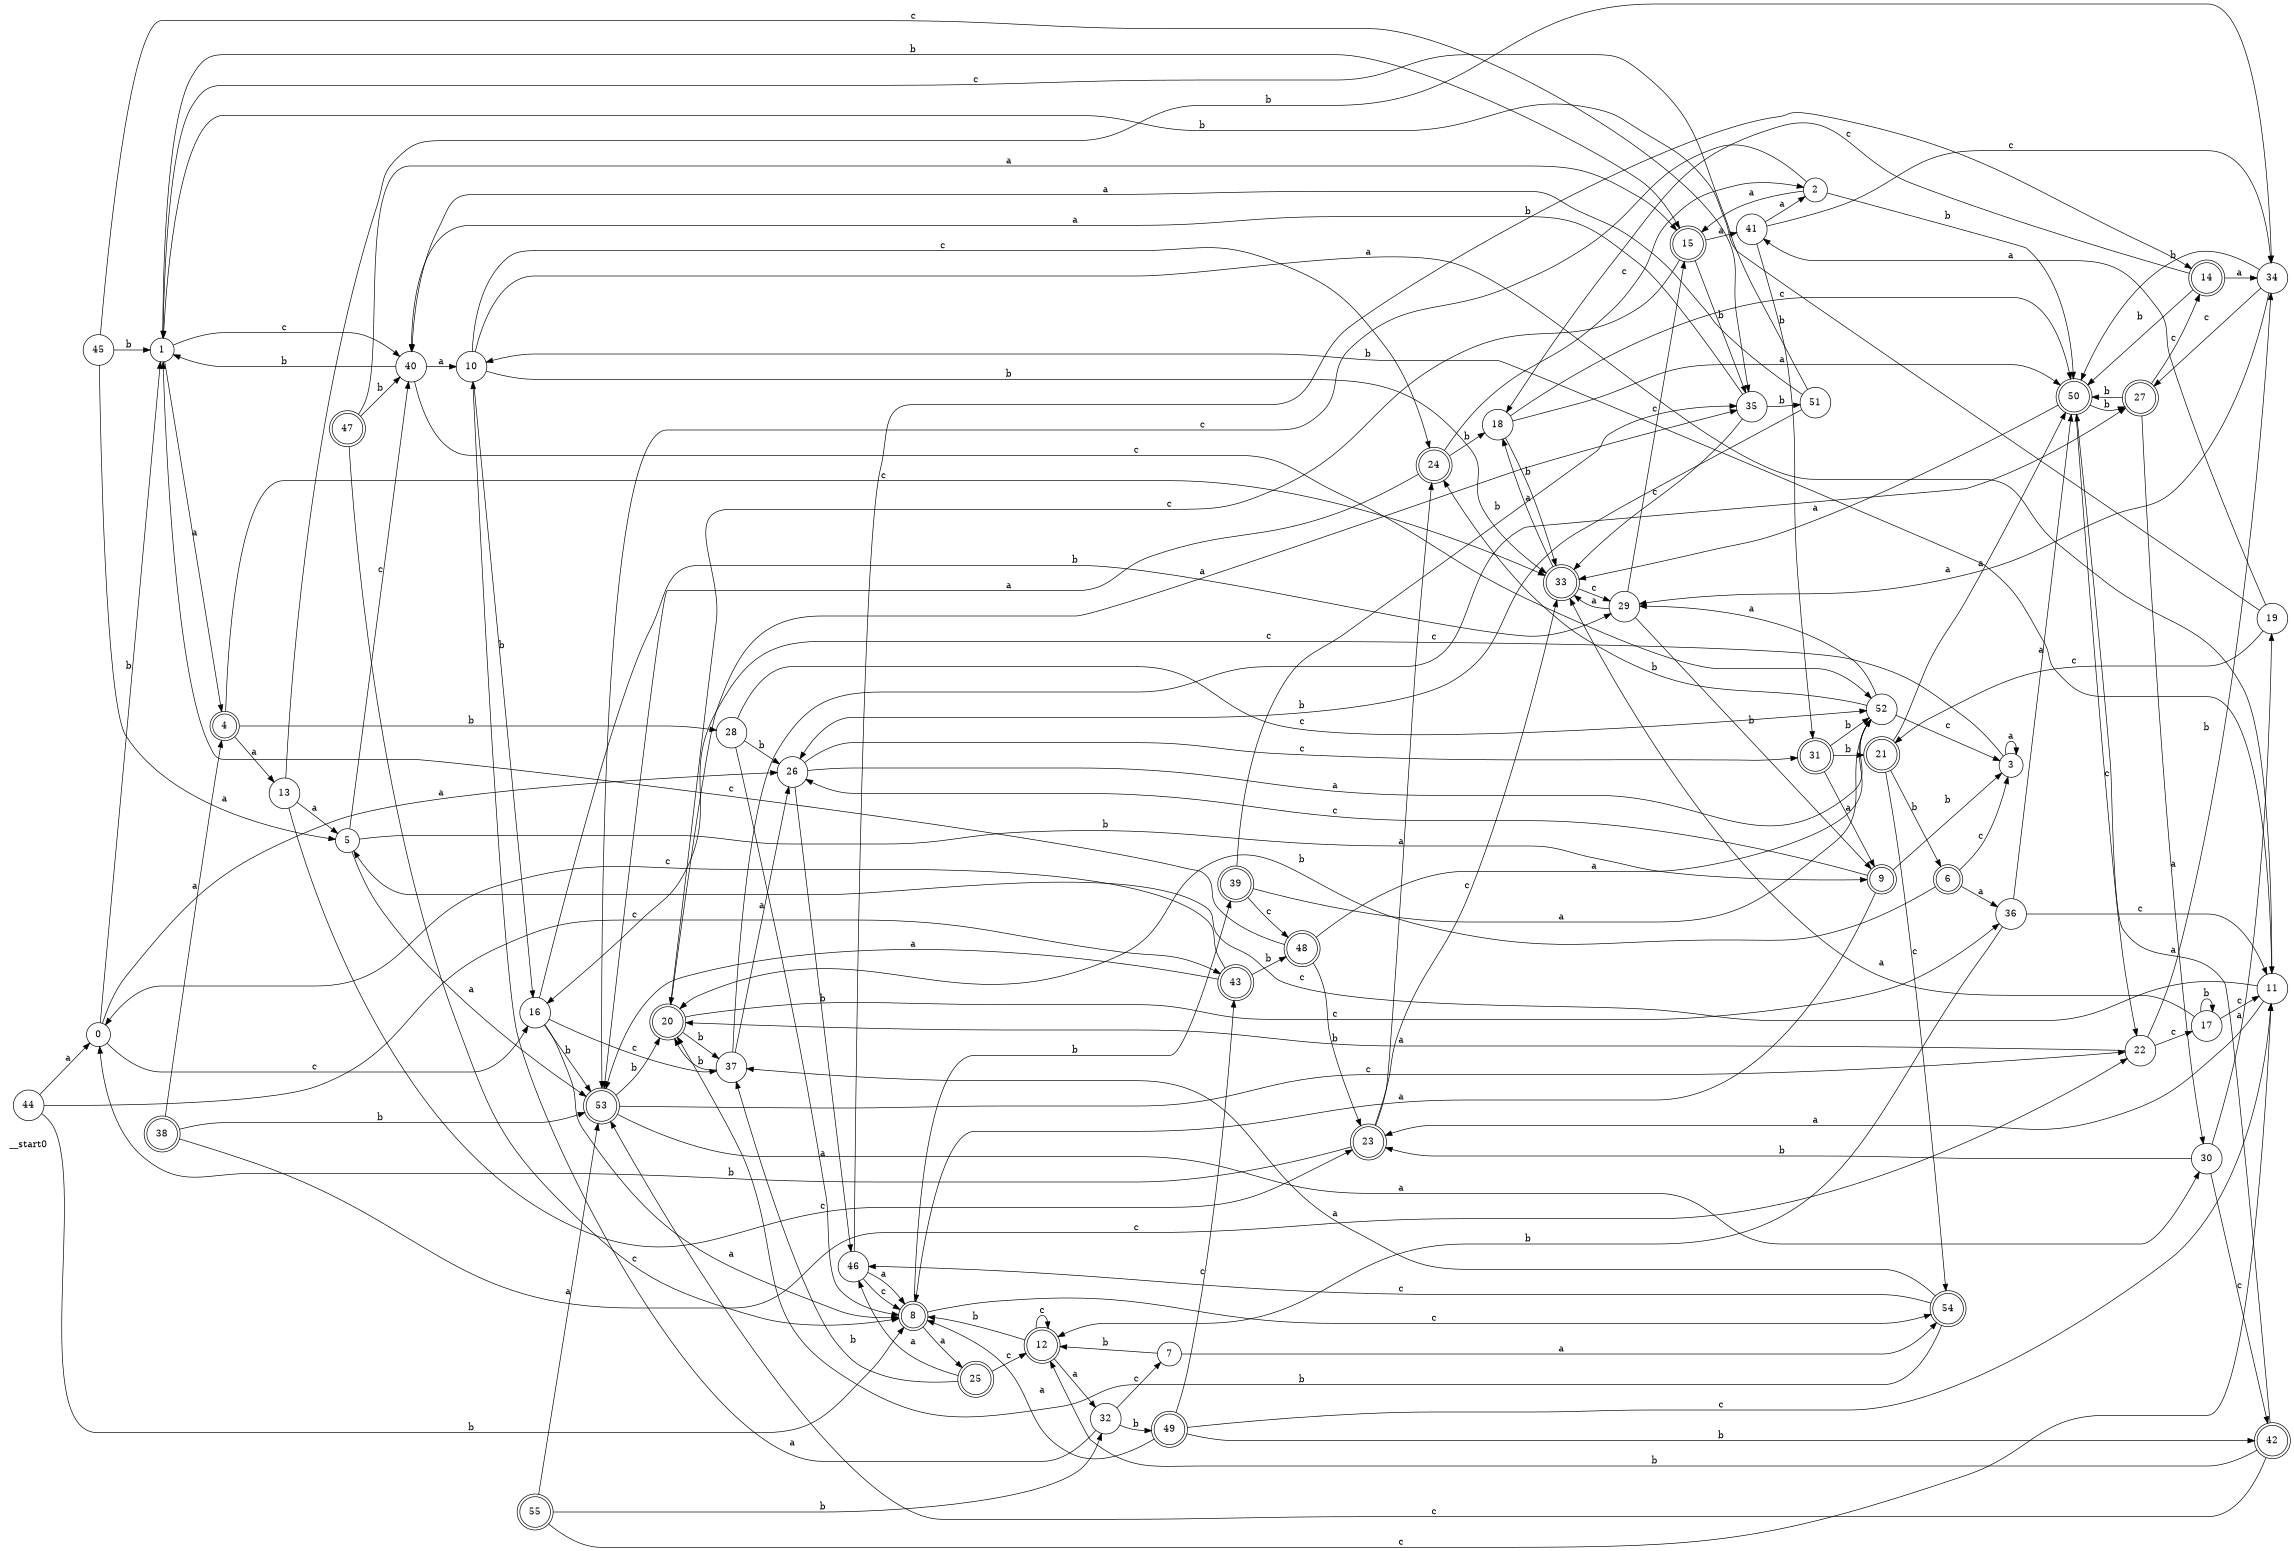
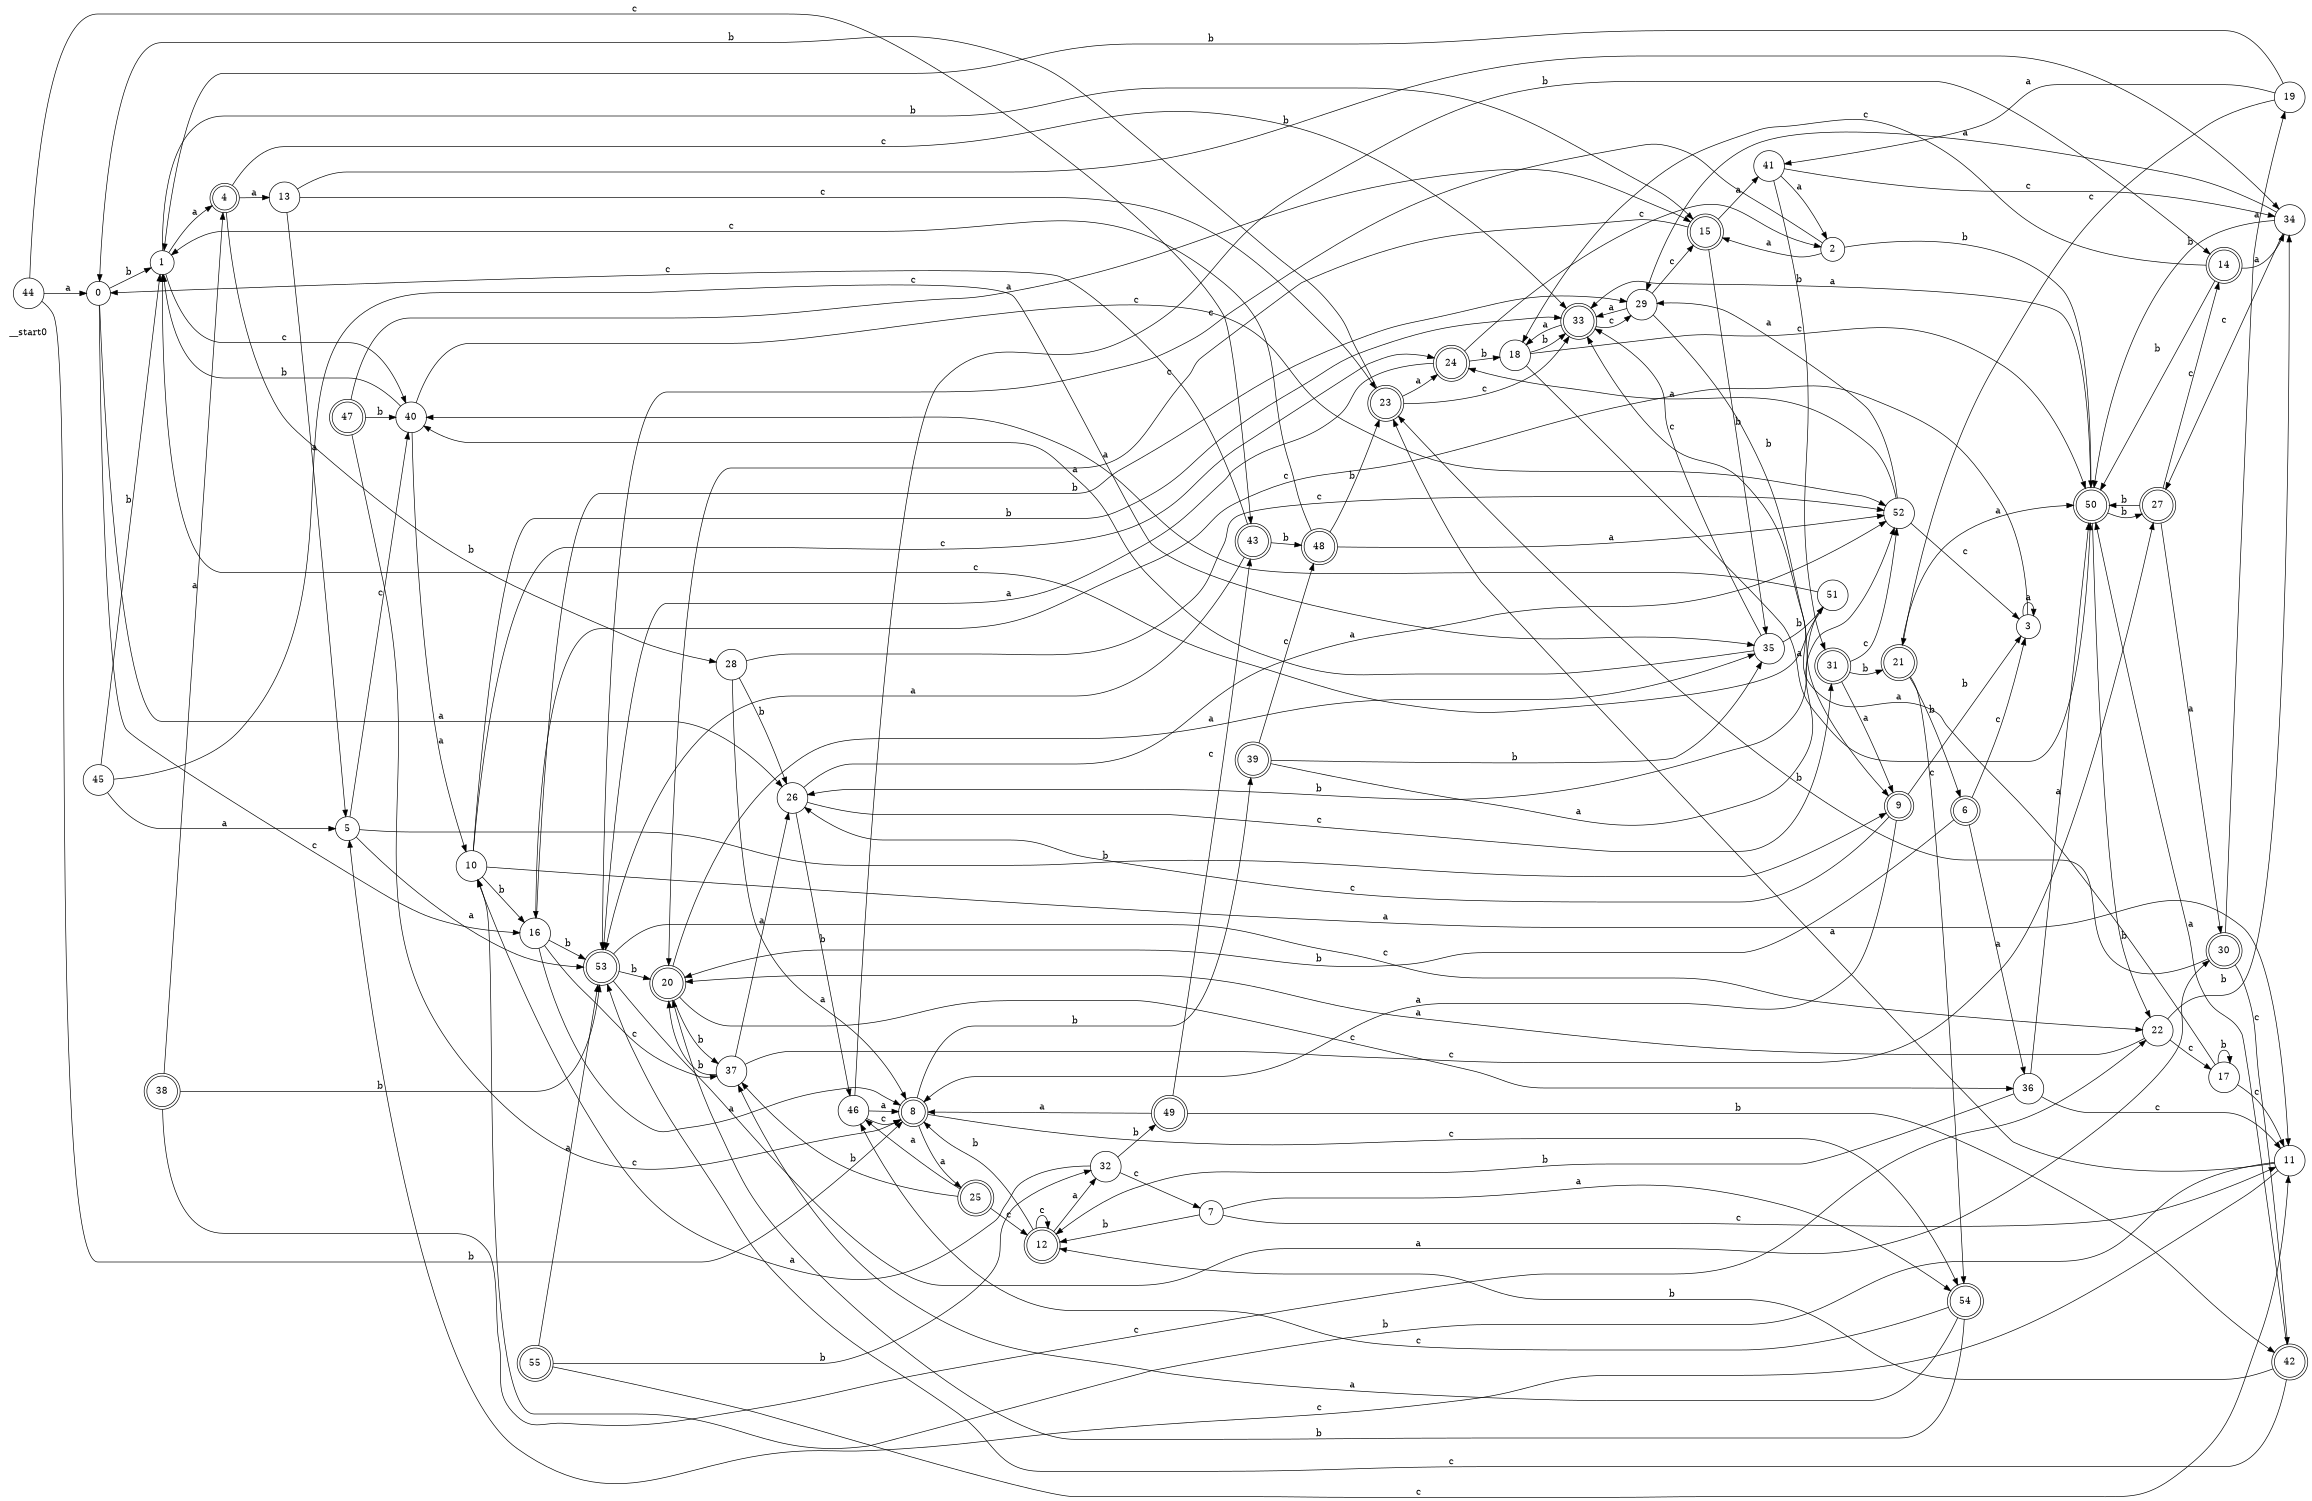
edge "52" -> "24": label "b" -> "a"
edge "31" -> "52": label "b" -> "c"
edge "50" -> "22": label "c" -> "b"
node "30": shape circle -> doublecircle
edge "49" -> "11": now "7" -> "11"
